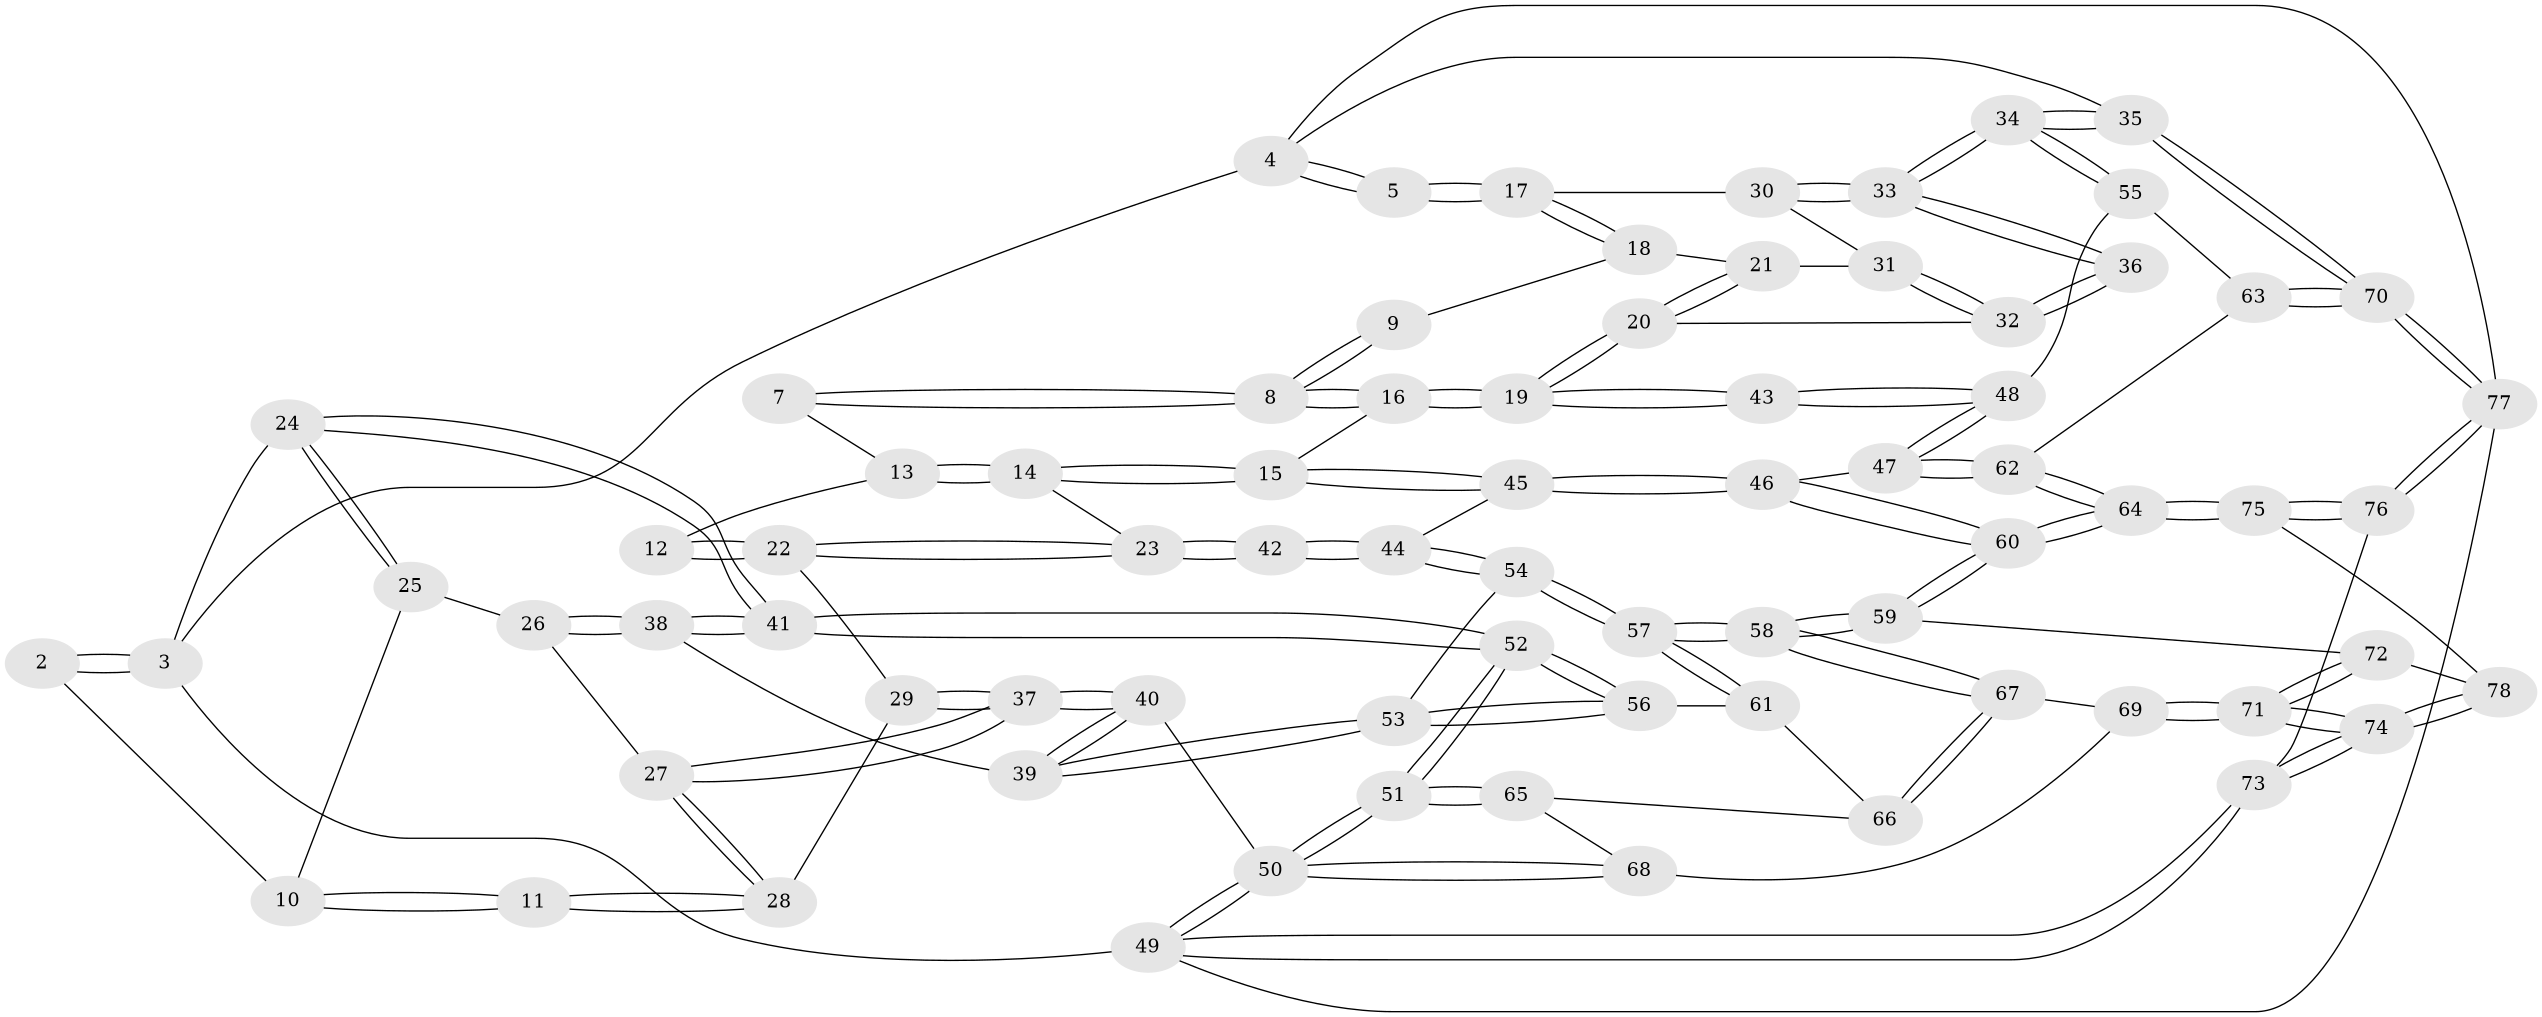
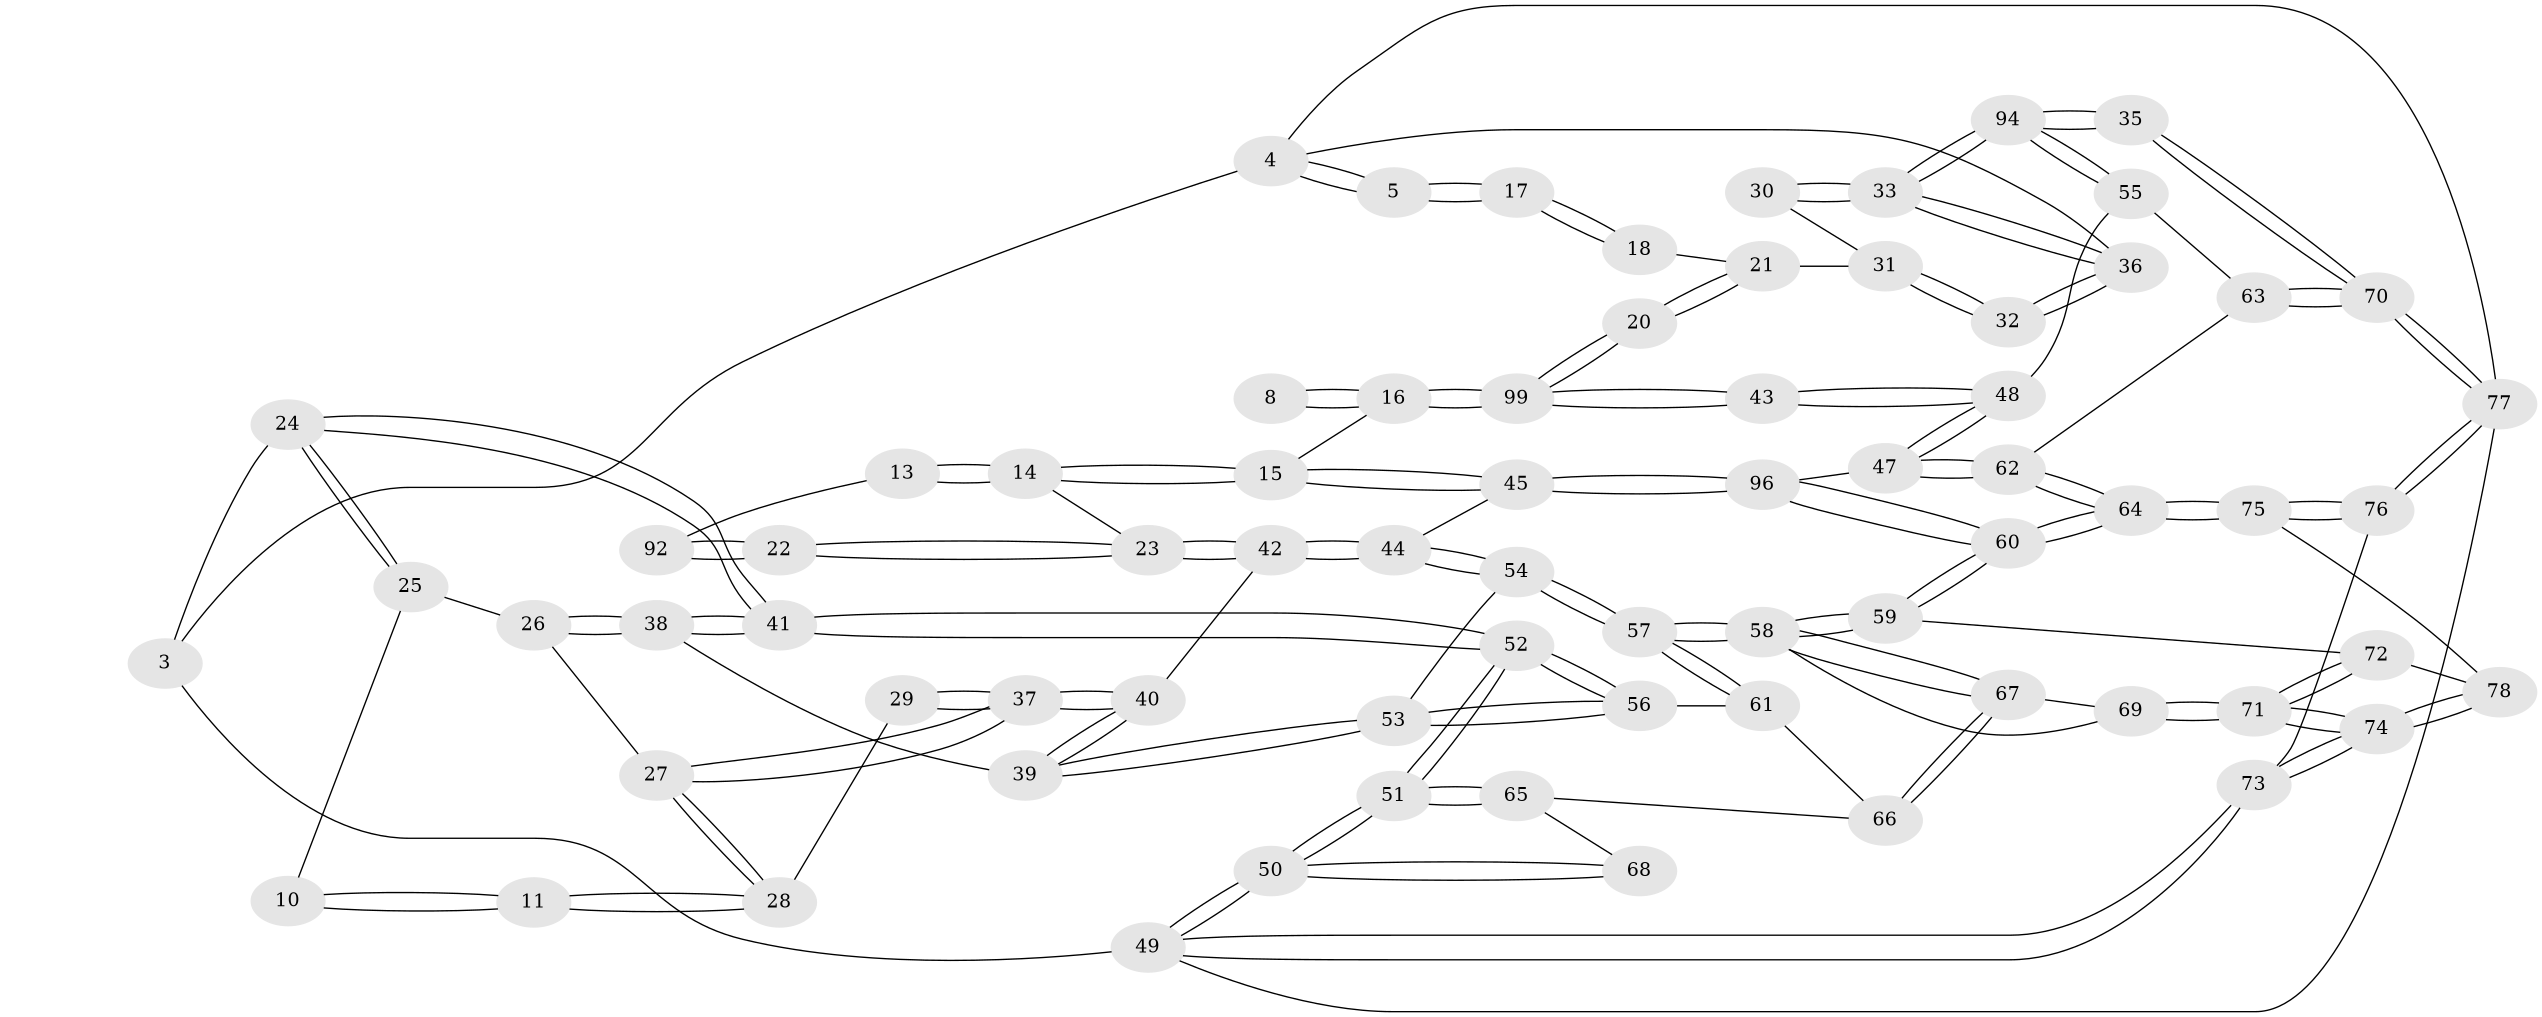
edge "35" -- "4": now "36" -- "4"
node "34": label "34" -> "94"
edge "17" -- "30": removed
edge "32" -- "20": removed
node "9": removed
node "7": removed
node "19": label "19" -> "99"
node "46": label "46" -> "96"
node "12": label "12" -> "92"
edge "22" -- "29": removed
node "2": removed
edge "40" -- "50": now "40" -- "42"
edge "69" -- "68": now "69" -- "58"
